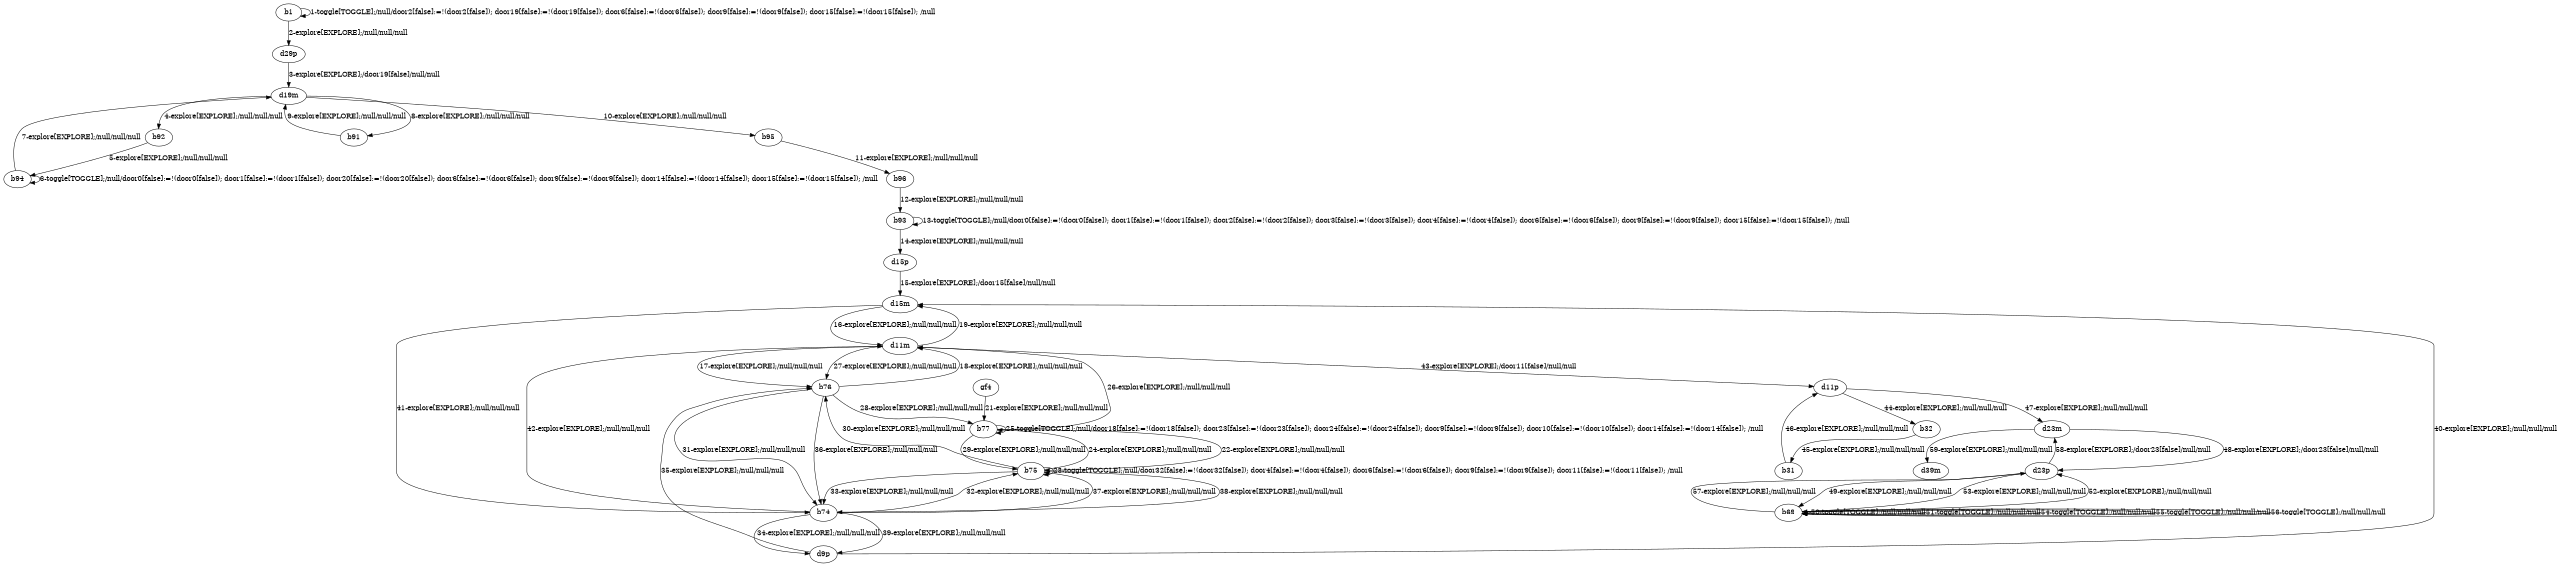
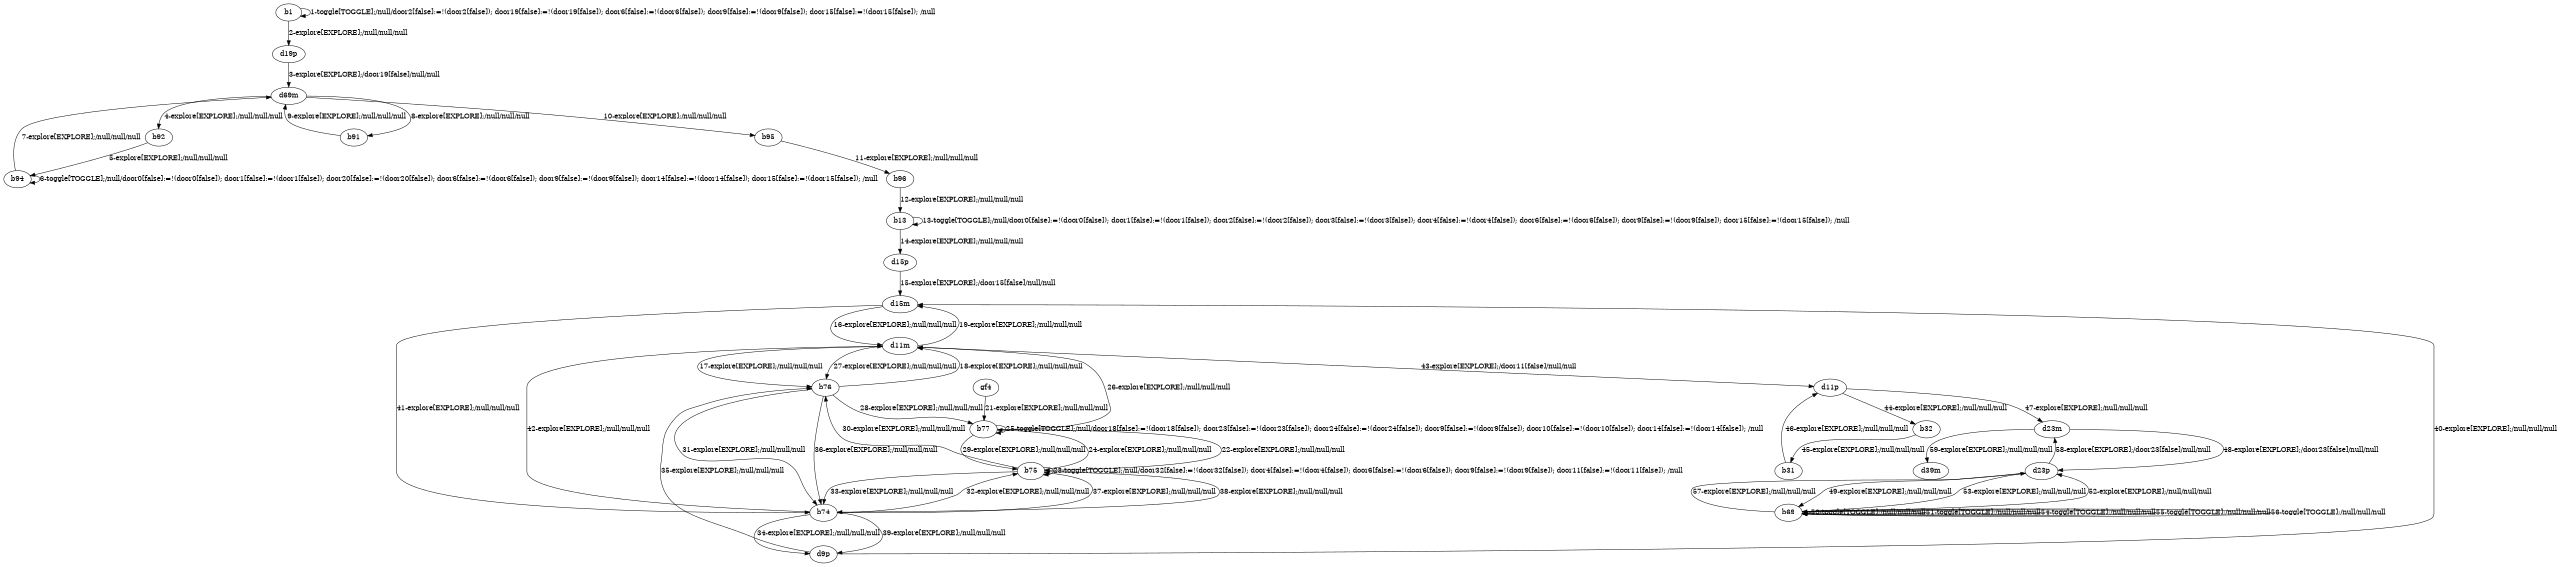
node "d29p": label "d29p" -> "d19p"
node "d19m": label "d19m" -> "d69m"
node "b93": label "b93" -> "b13"
